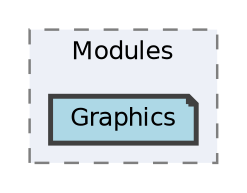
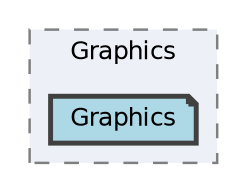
cluster "Modules": label "Modules" -> "Graphics"
